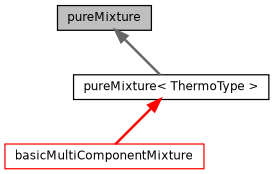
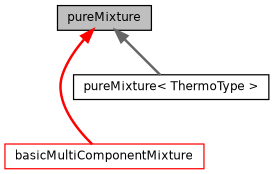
edge "basicMultiComponentMixture" -> "pureMixture< ThermoType >": now "basicMultiComponentMixture" -> "pureMixture"
